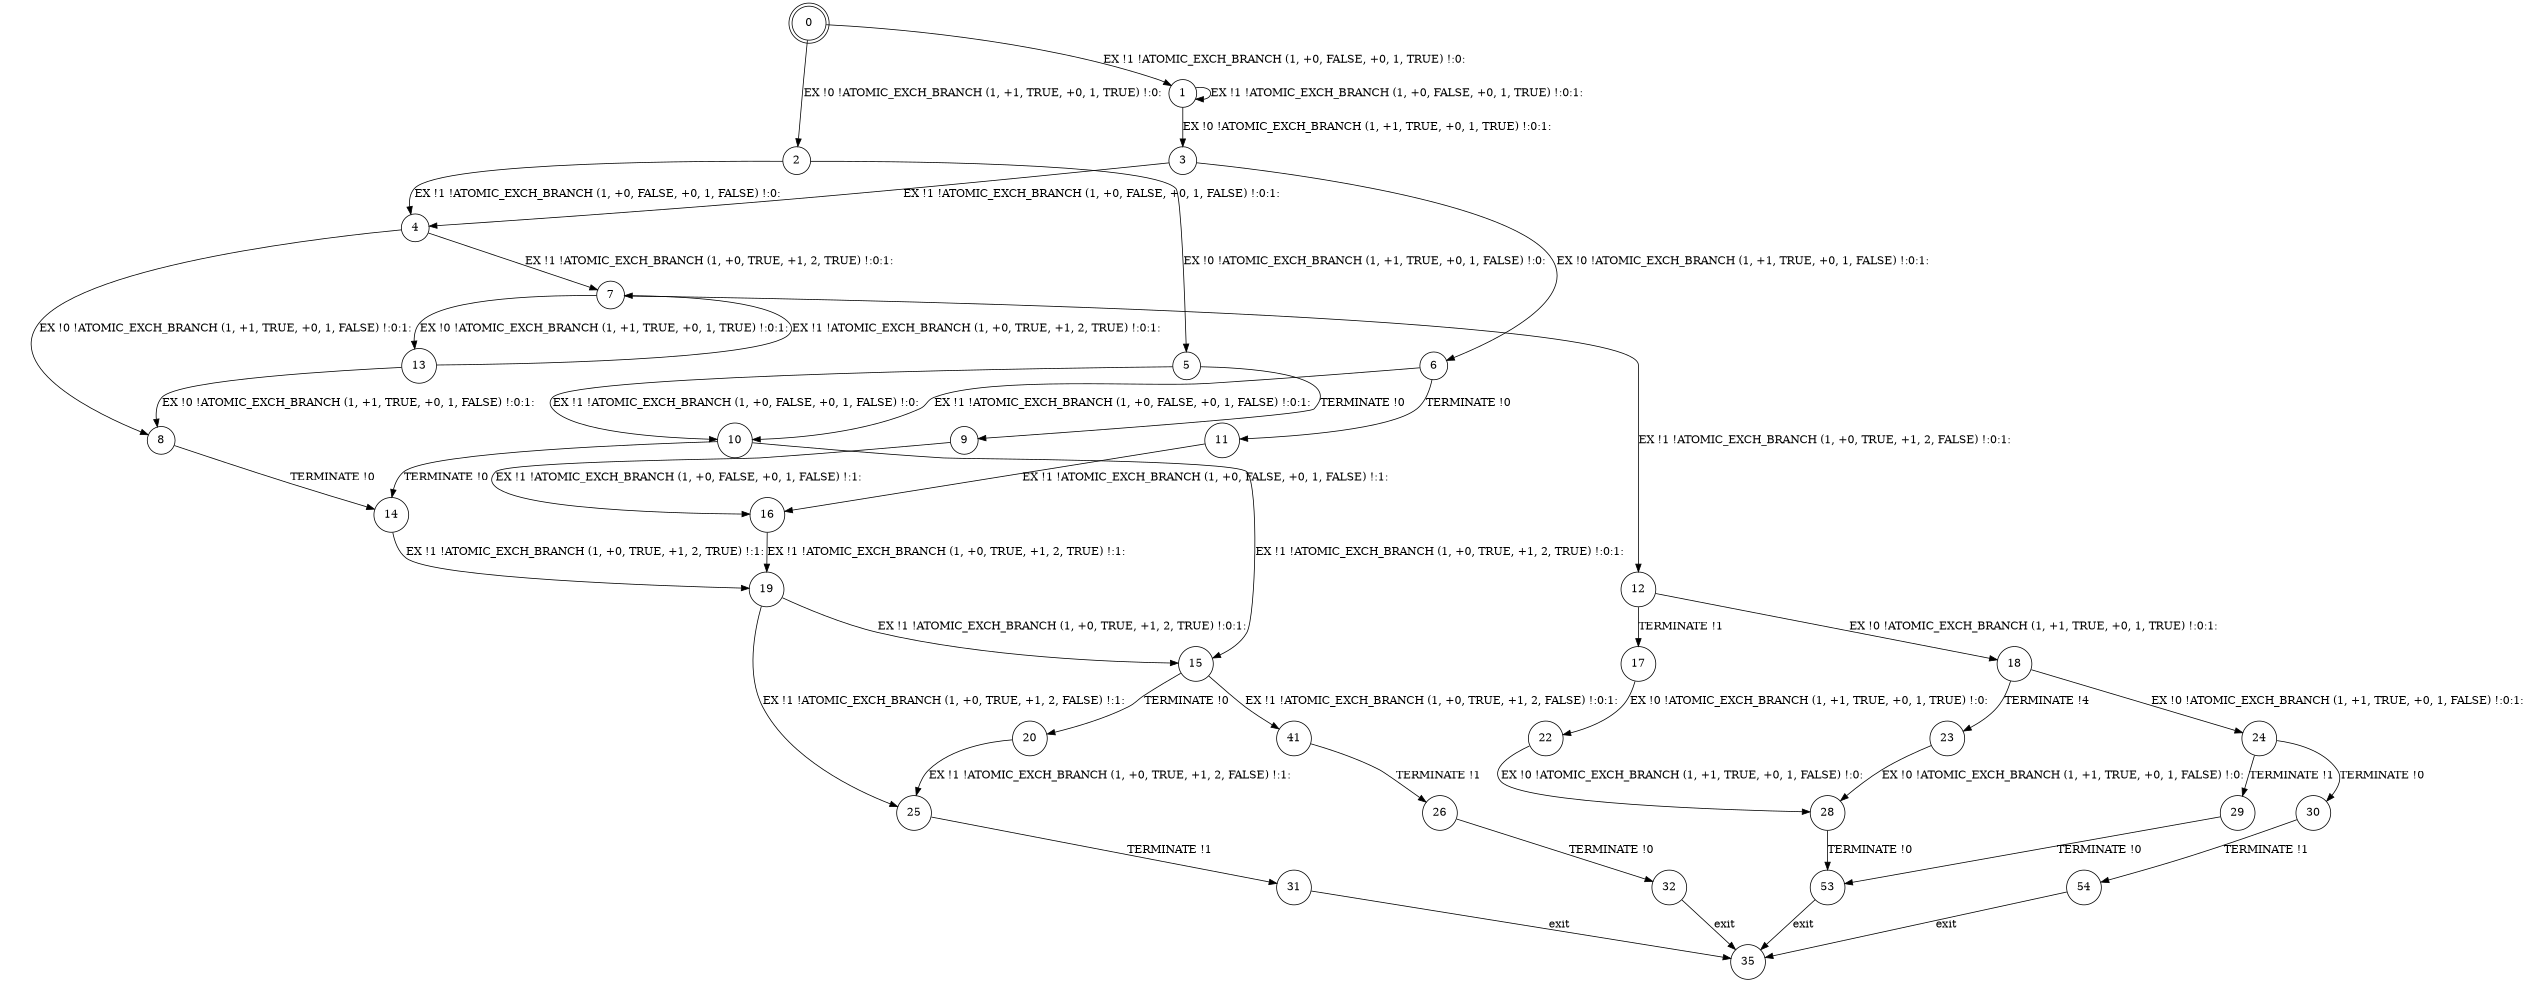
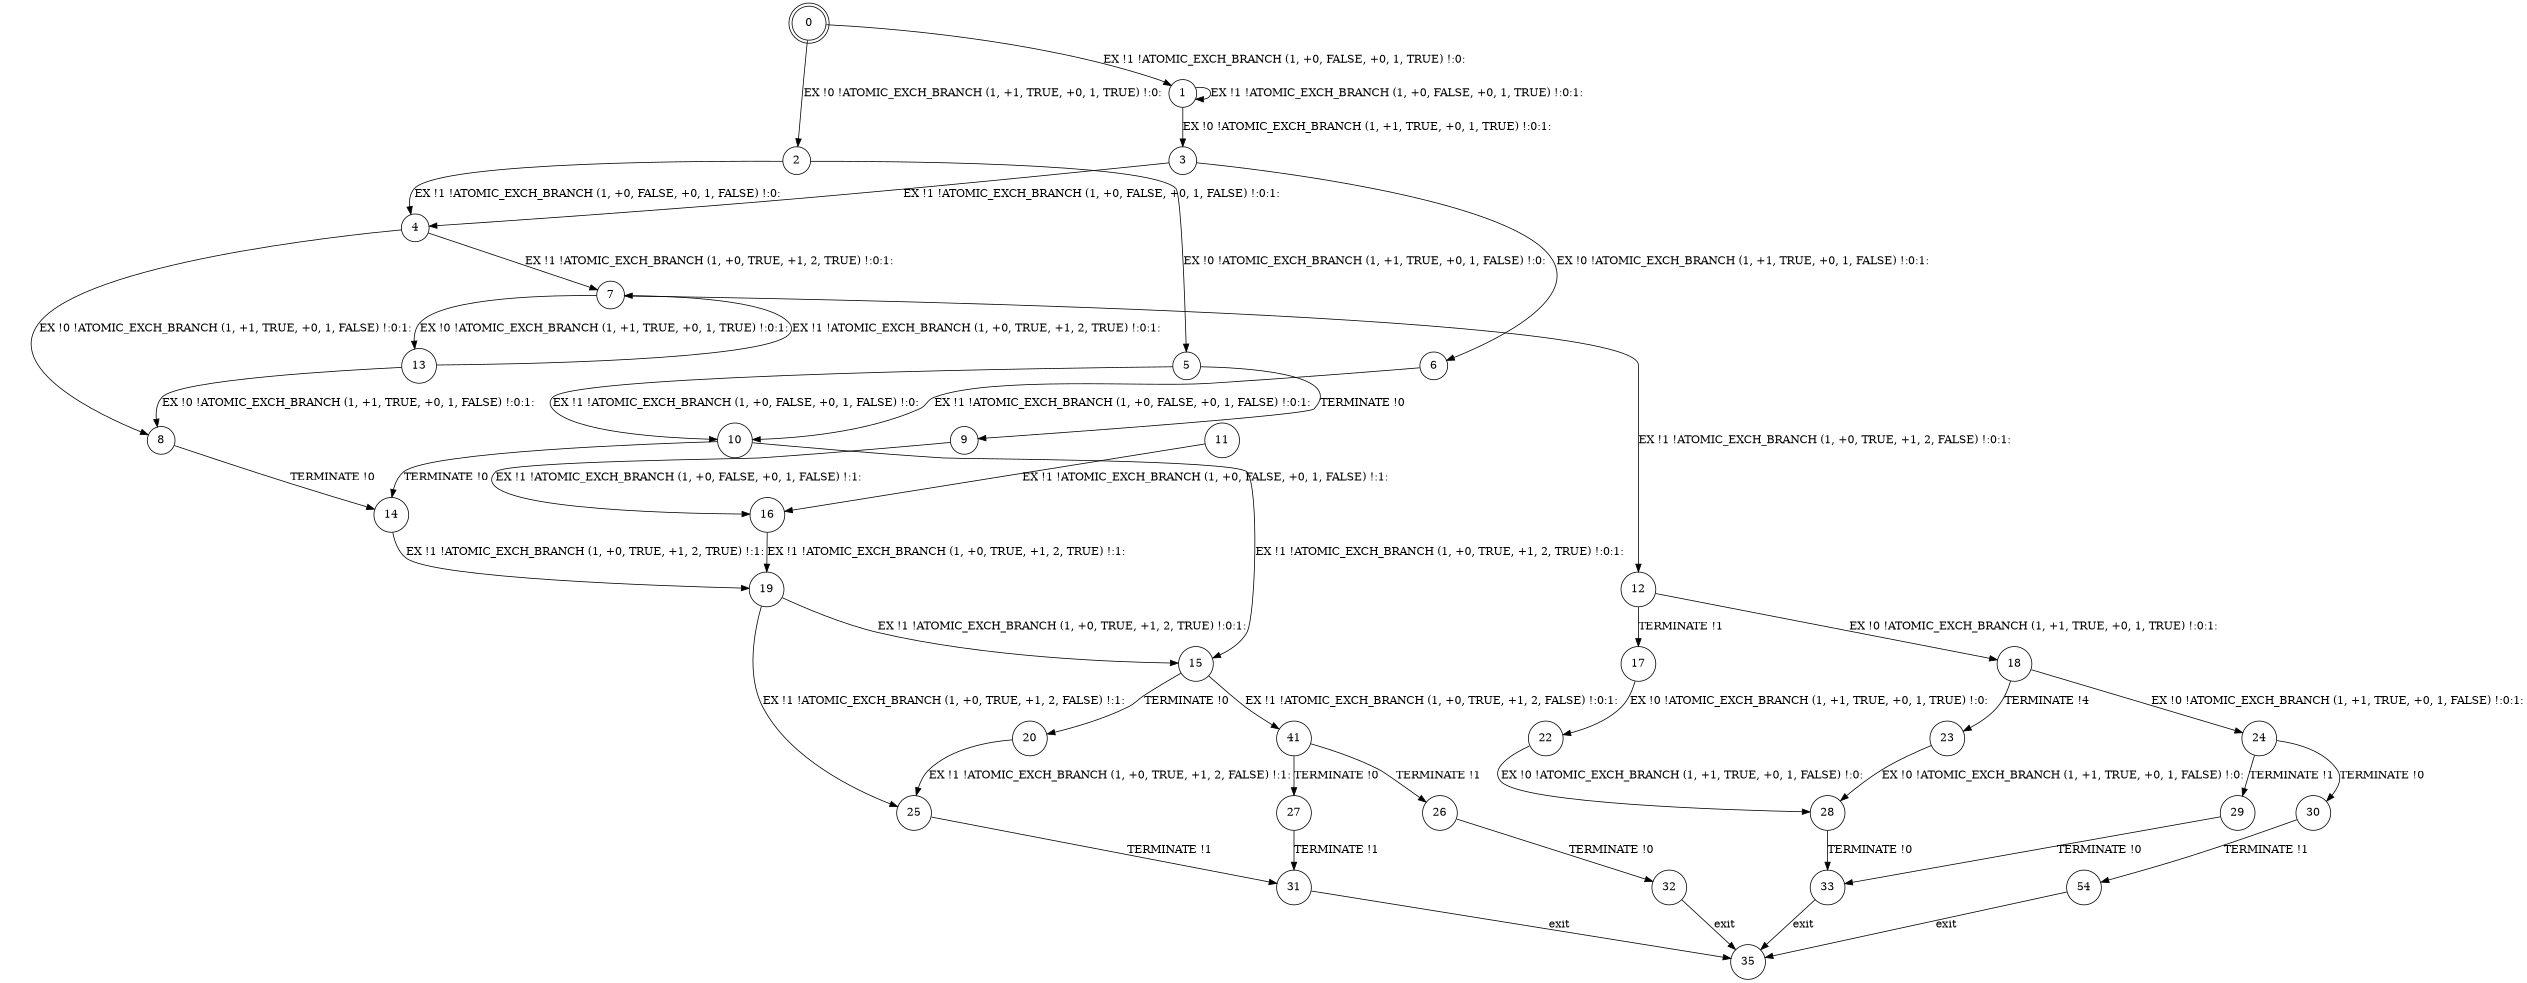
edge "6" -> "11": removed, label "TERMINATE !0"
node "27": added
node "53": label "53" -> "33"
